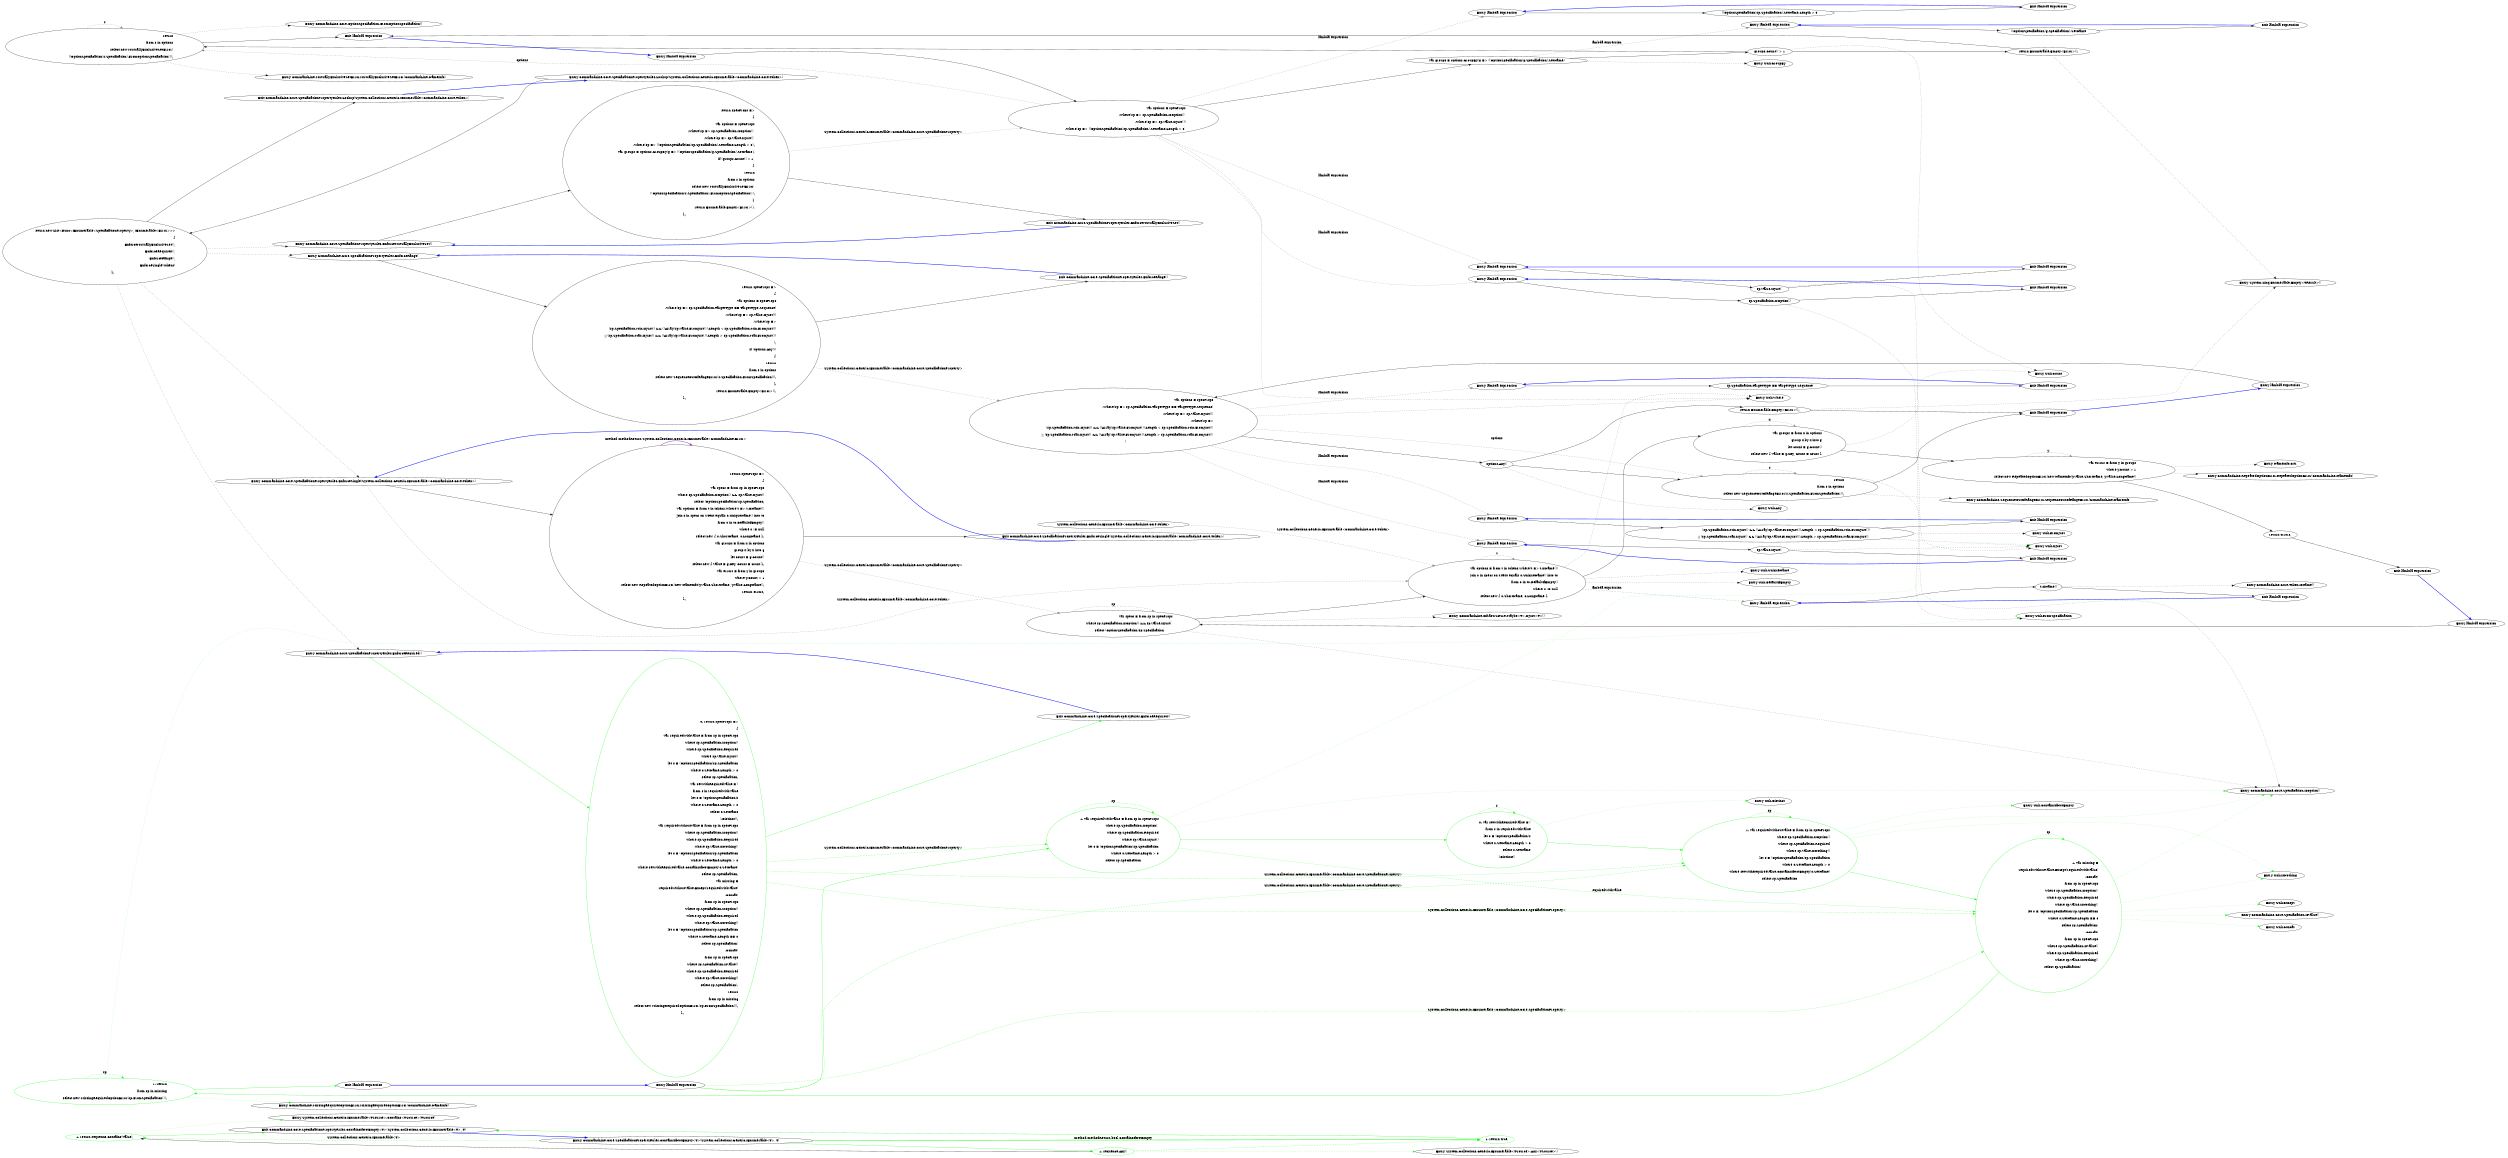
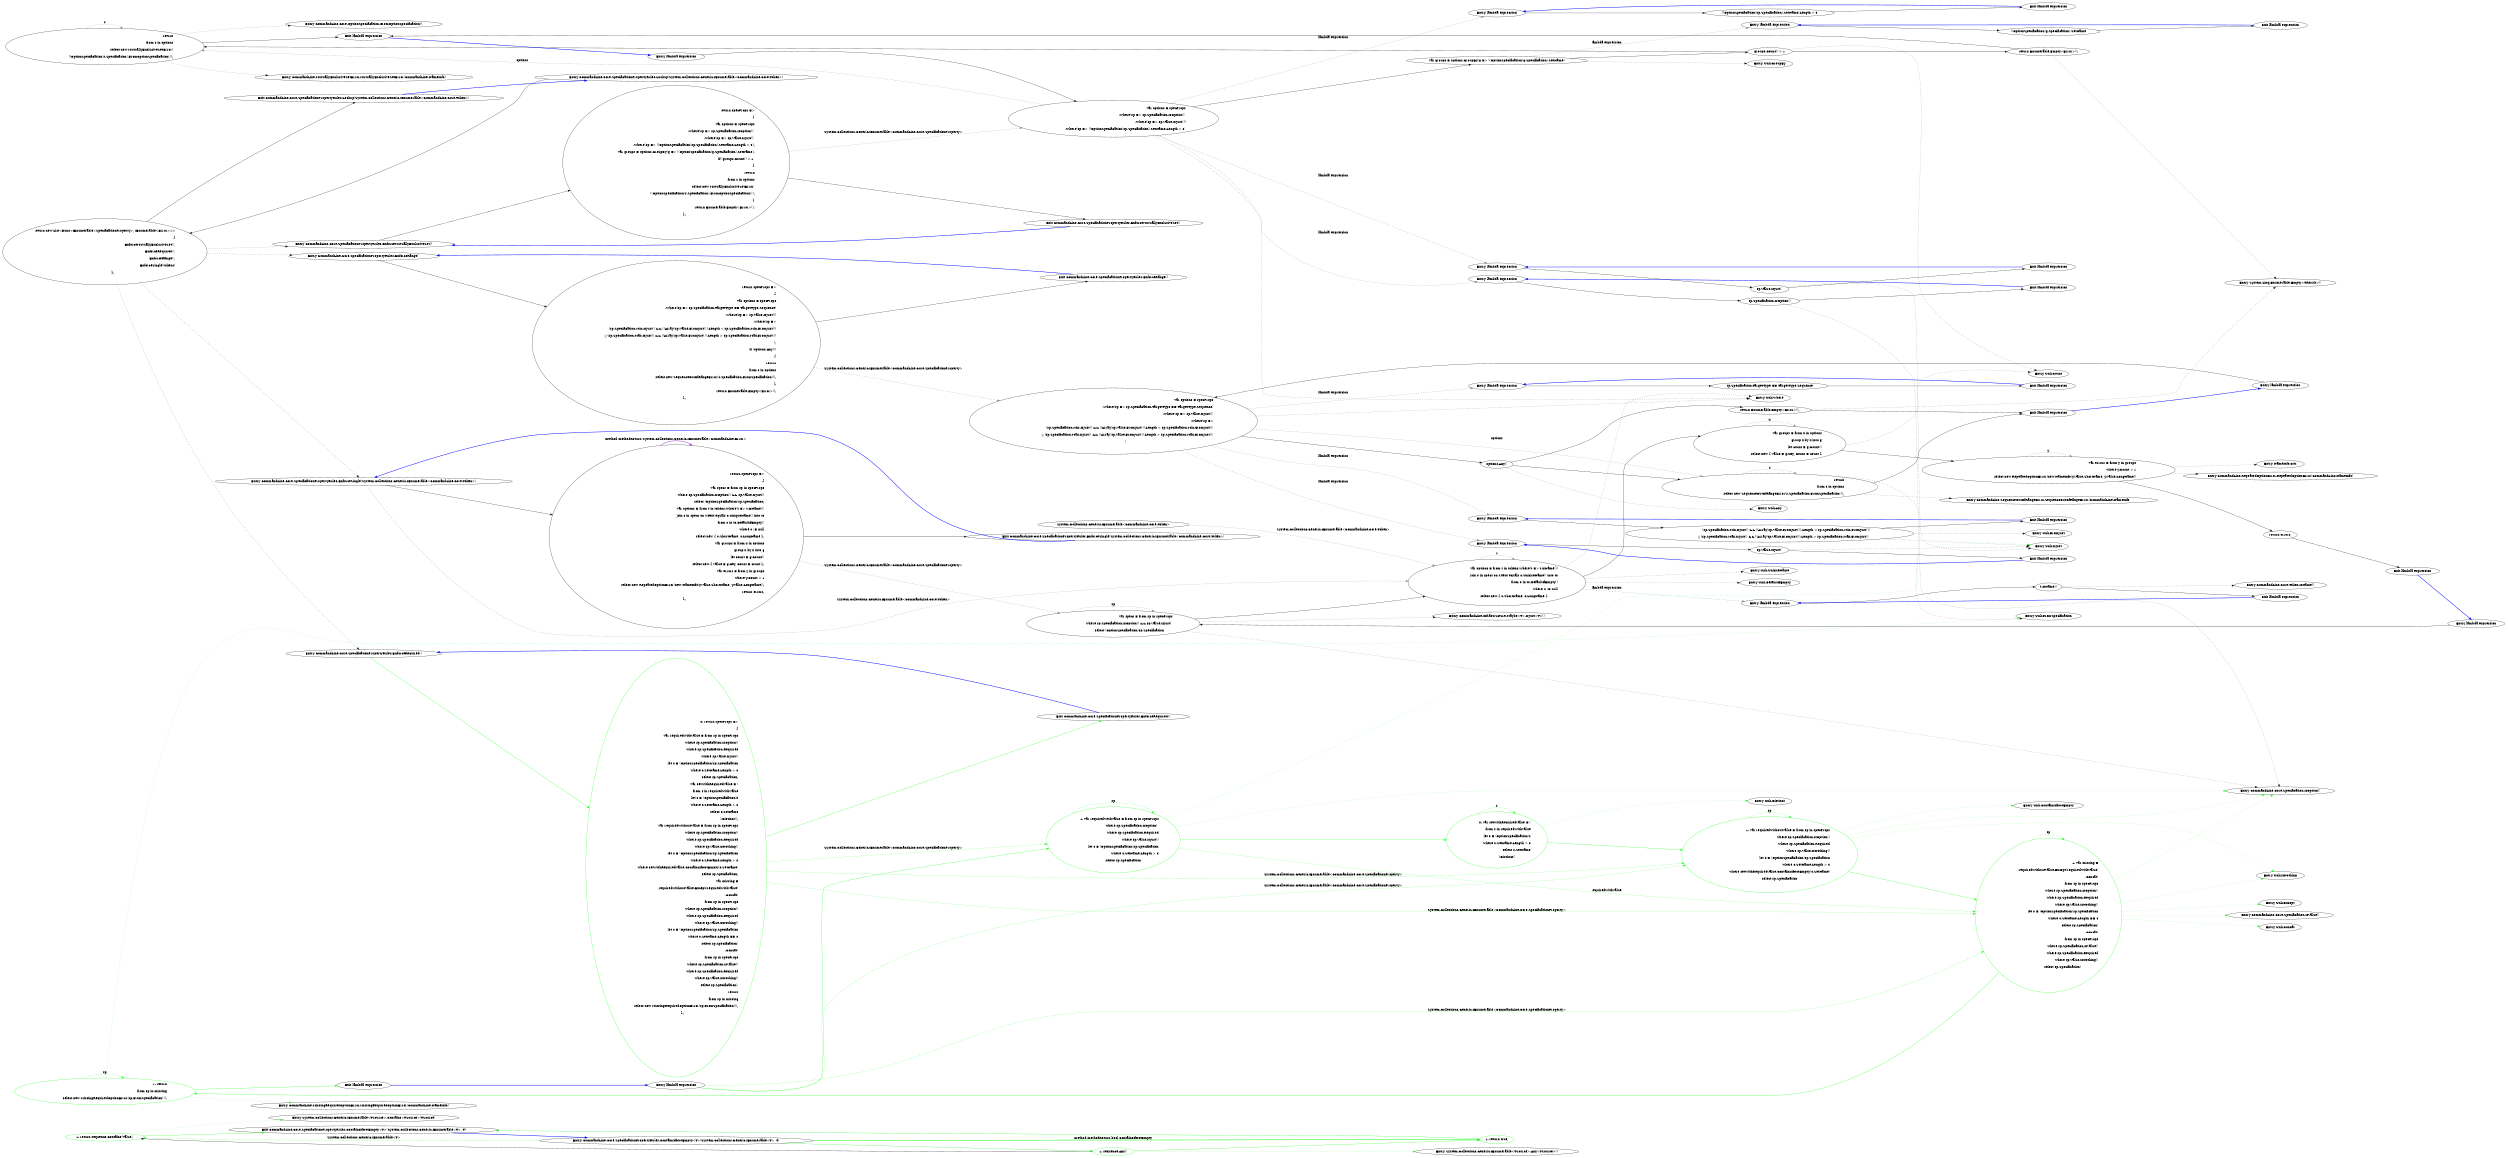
edge "1: sequence.Any()" -> "1: return true;": style dashed -> solid
